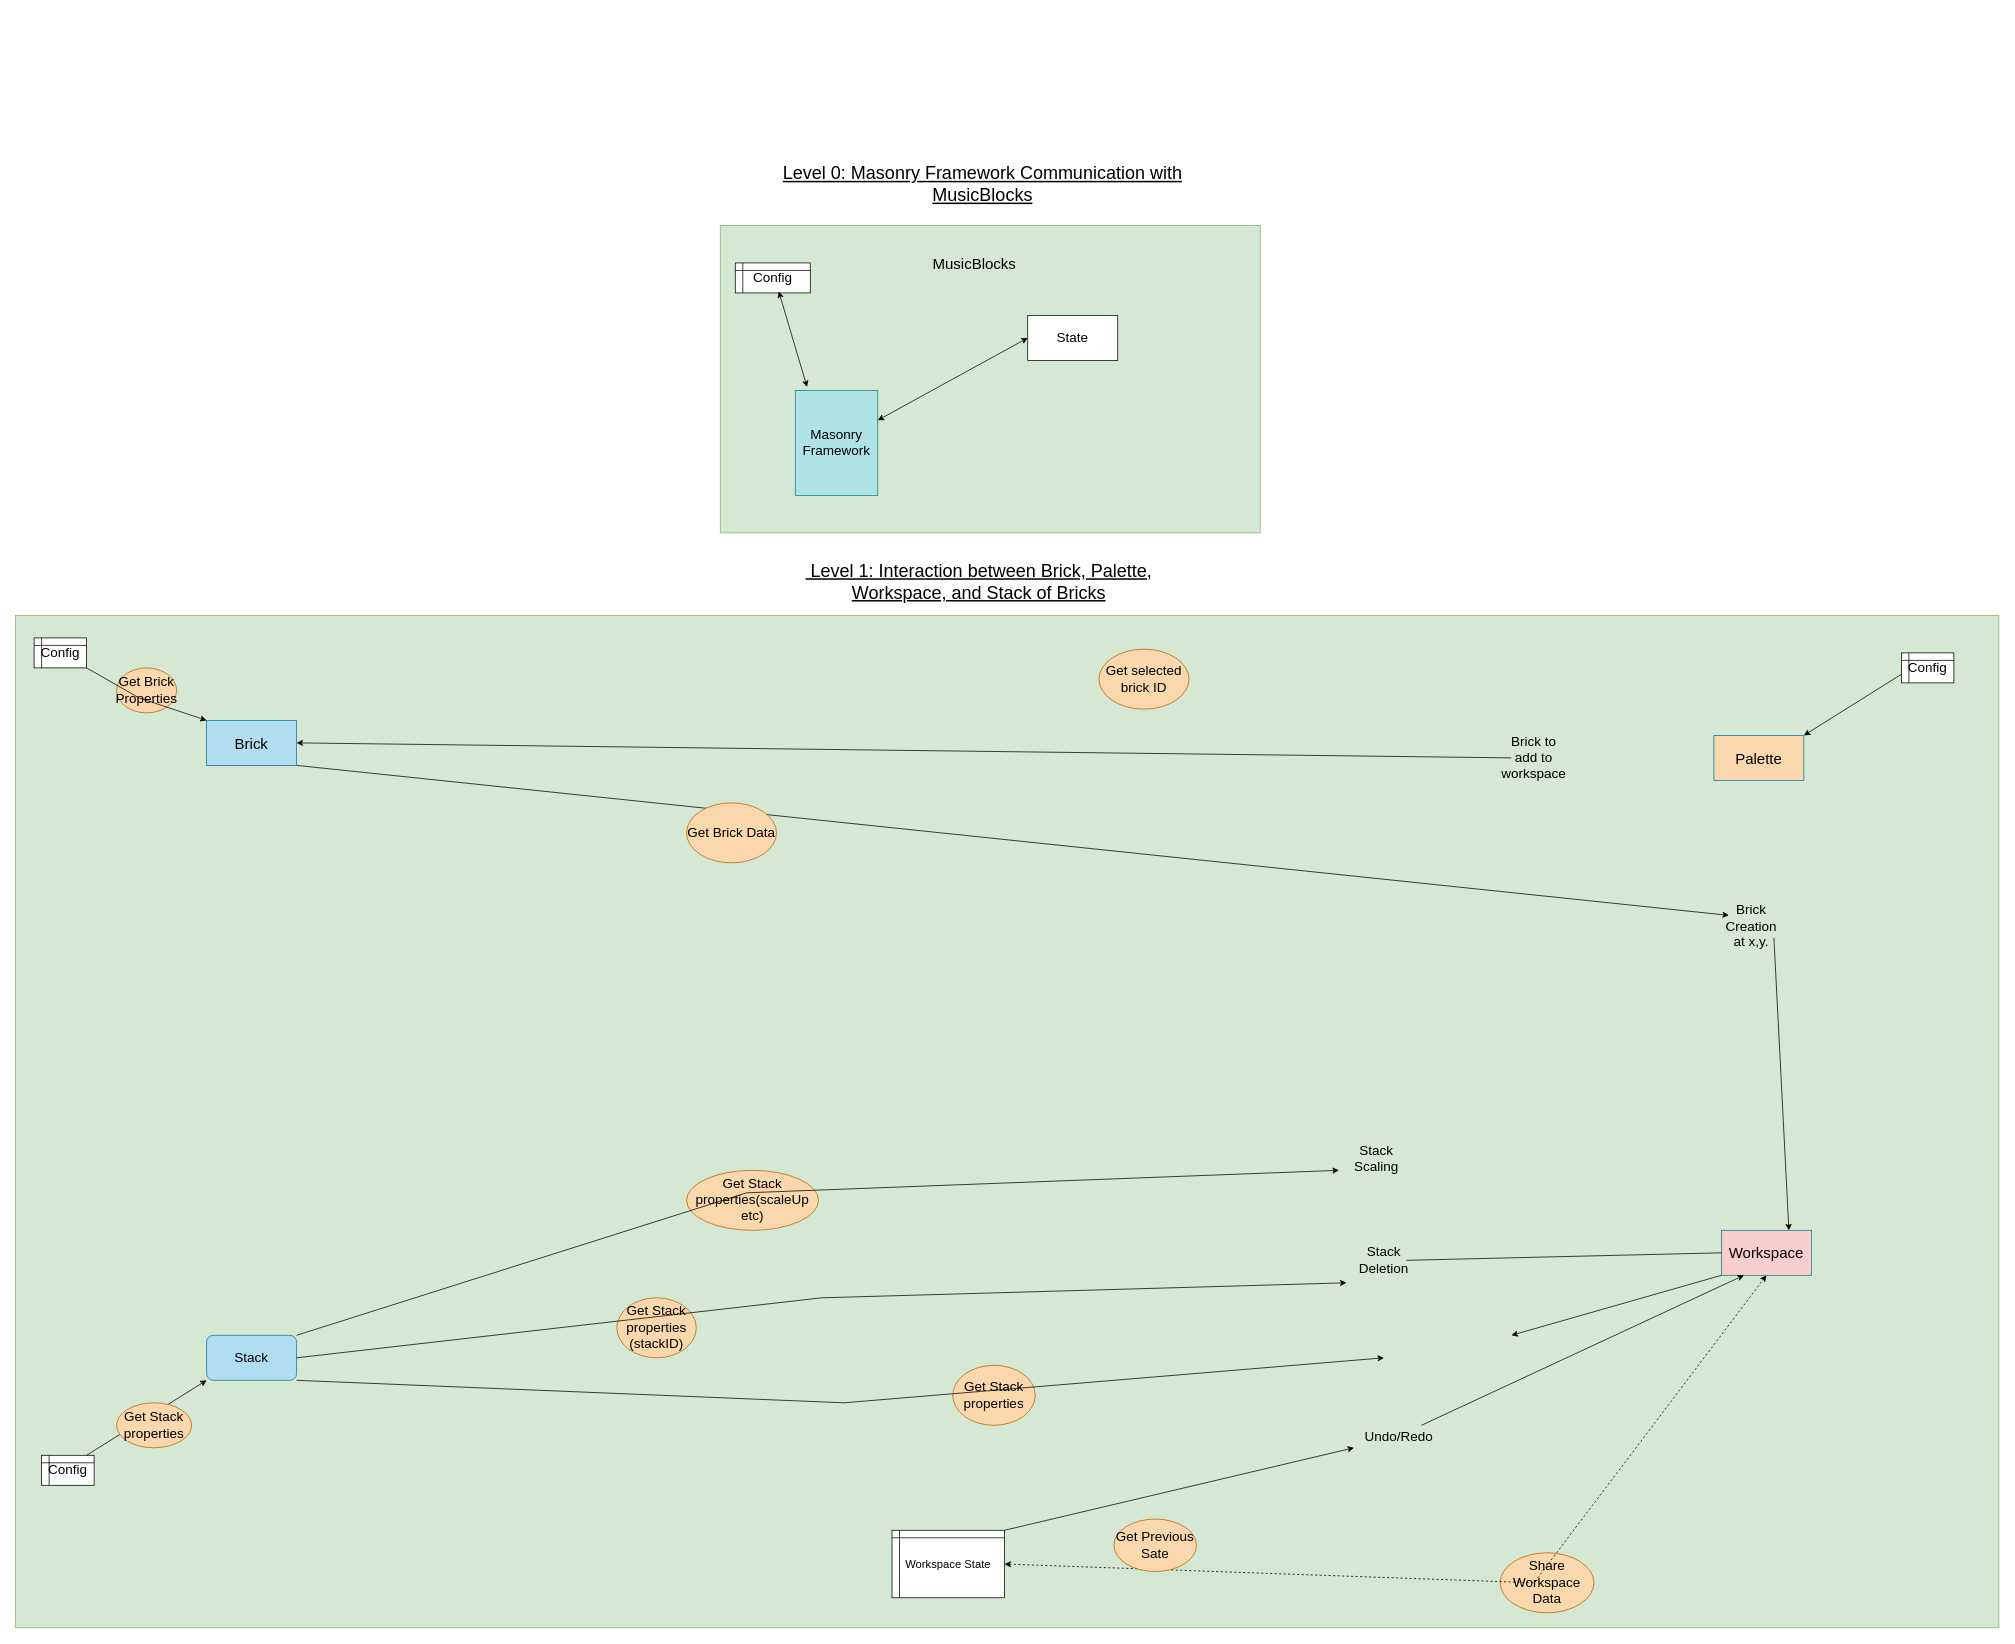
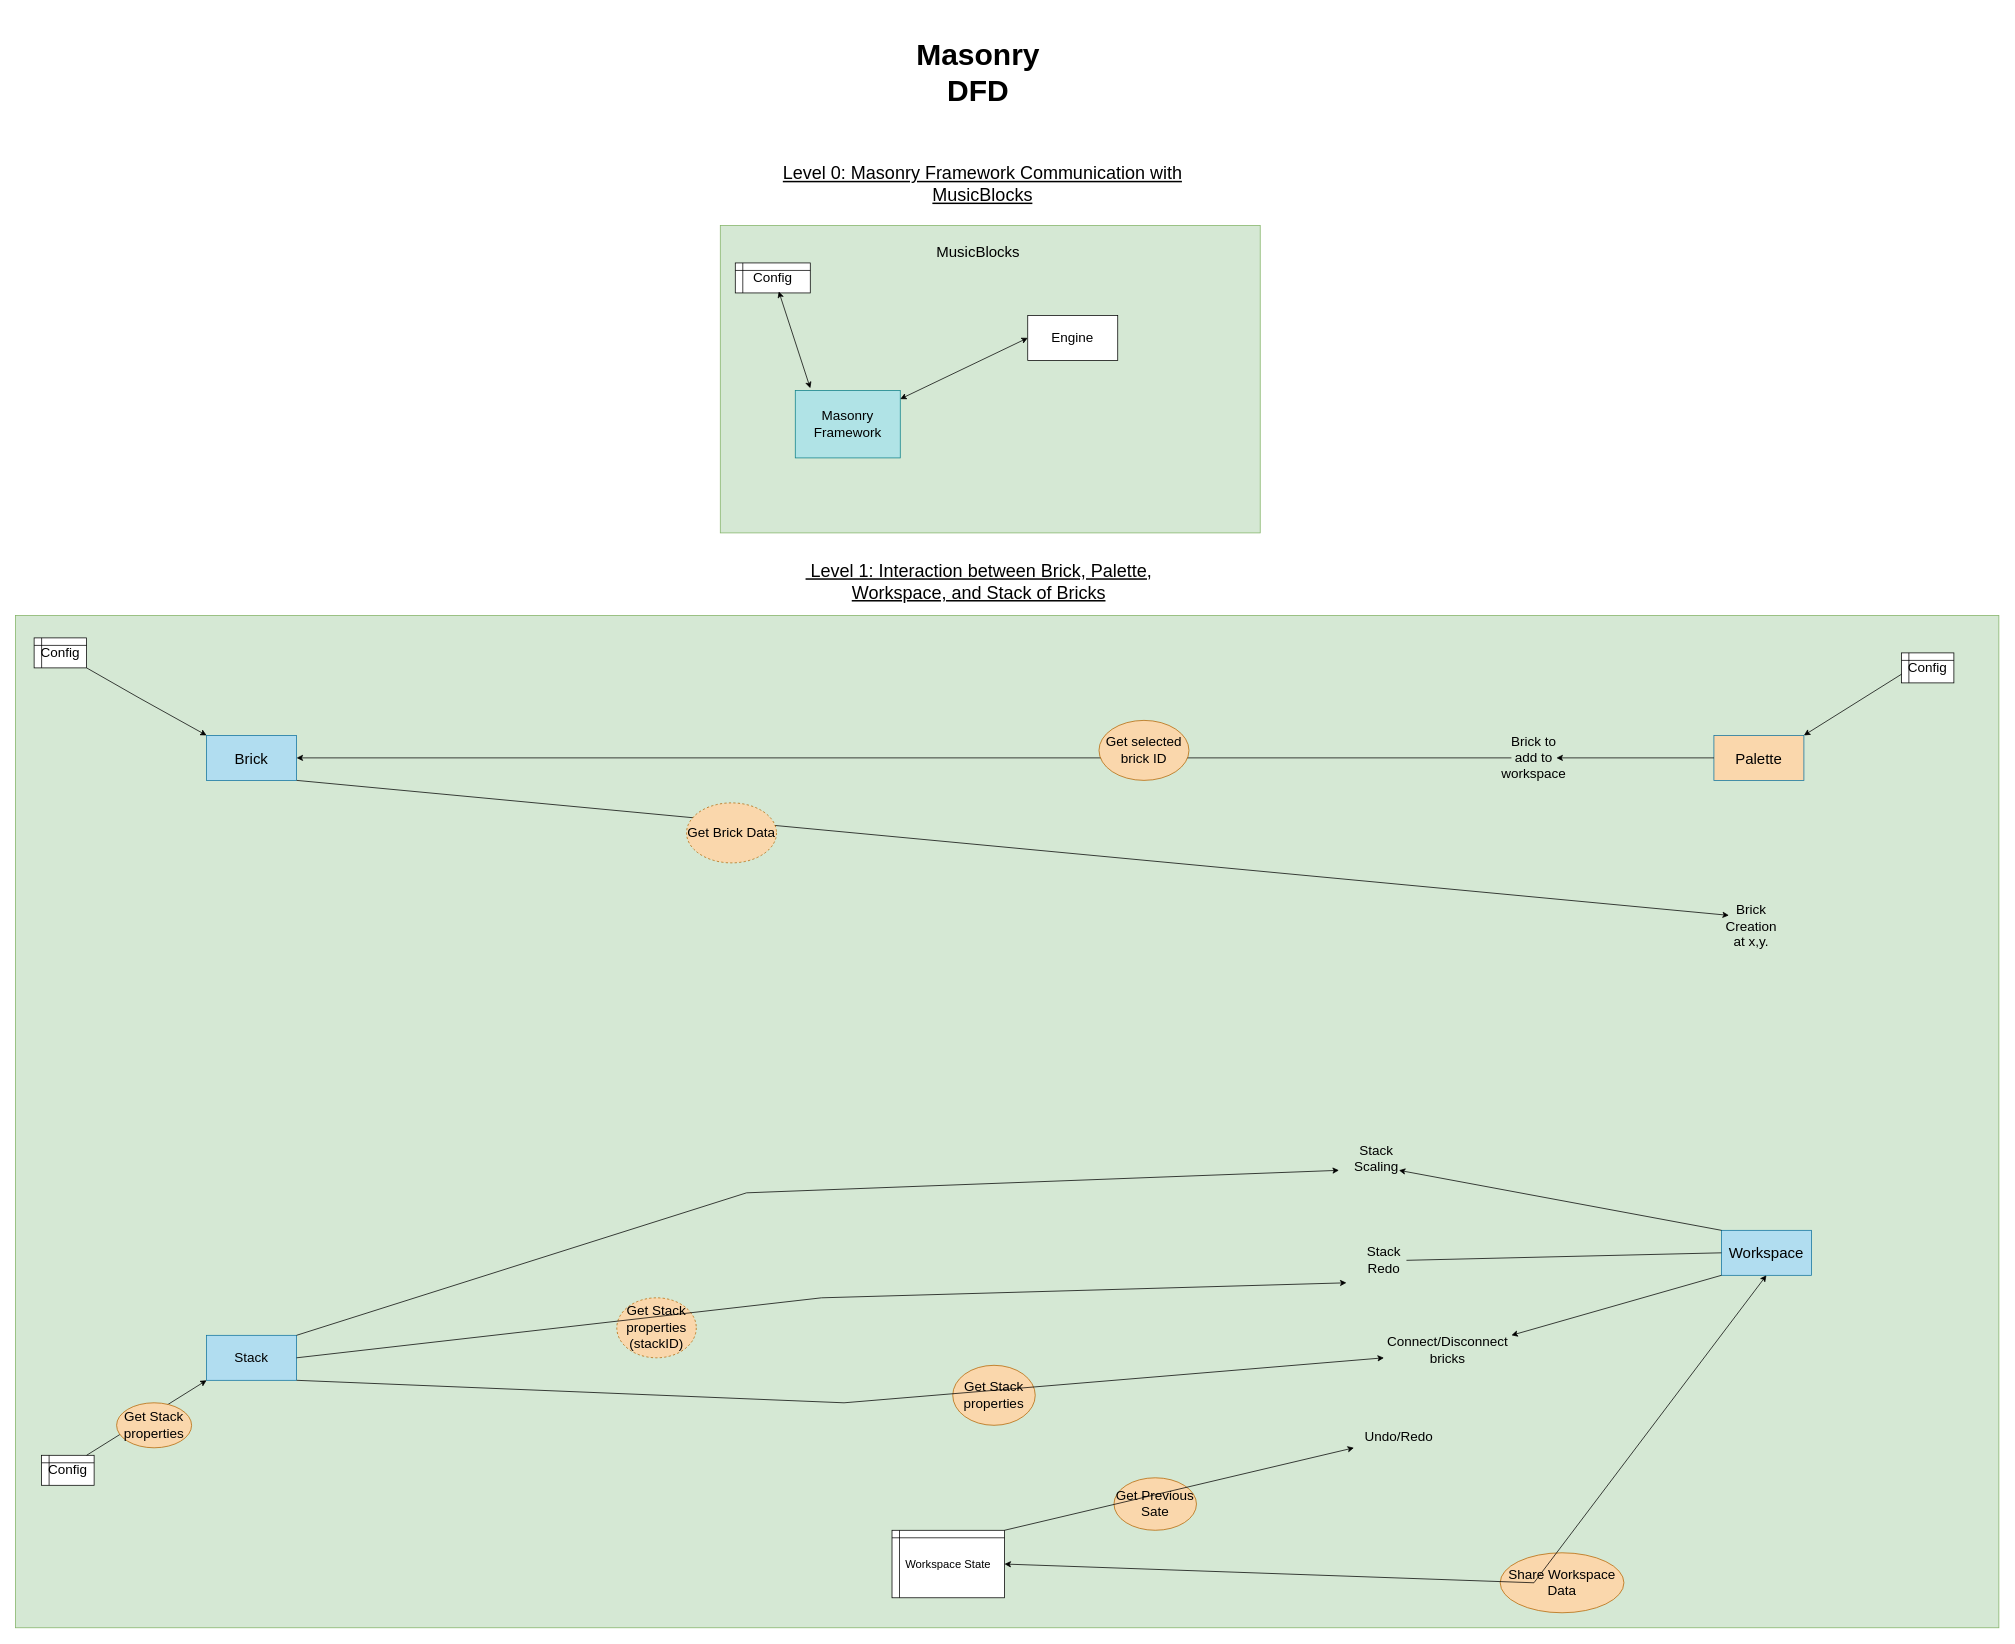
node "Masonry DFD": added
node "MusicBlocks": moved (975, 263) -> (978, 252)
node "State": label "State" -> "Engine"
node "Masonry Framework": size 83x105 -> 105x68
node "Get selected brick ID": moved (1144, 679) -> (1144, 750)
node "Get Brick Properties": removed
node "Brick": moved (252, 743) -> (252, 758)
edge "Palette" -> "Brick to add to workspace": added
node "Get Brick Data": style solid -> dashed
edge "Brick Creation at x,y." -> "Workspace": removed
node "Get Stack properties(scaleUp etc)": removed
edge "Workspace" -> "Stack Scaling": added
node "Workspace": fillcolor #f8cecc -> #b1ddf0
node "Stack Deletion": label "Stack Deletion" -> "Stack Redo"
node "Get Stack properties (stackID)": style solid -> dashed
node "Connect/Disconnect bricks": added
edge "Undo/Redo" -> "Workspace": removed
node "Stack": shape rounded rectangle -> rectangle
node "Get Previous Sate": moved (1155, 1545) -> (1155, 1504)
edge "Workspace" -- "Workspace State": style dashed -> solid
node "Share Workspace Data": size 94x60 -> 124x60
